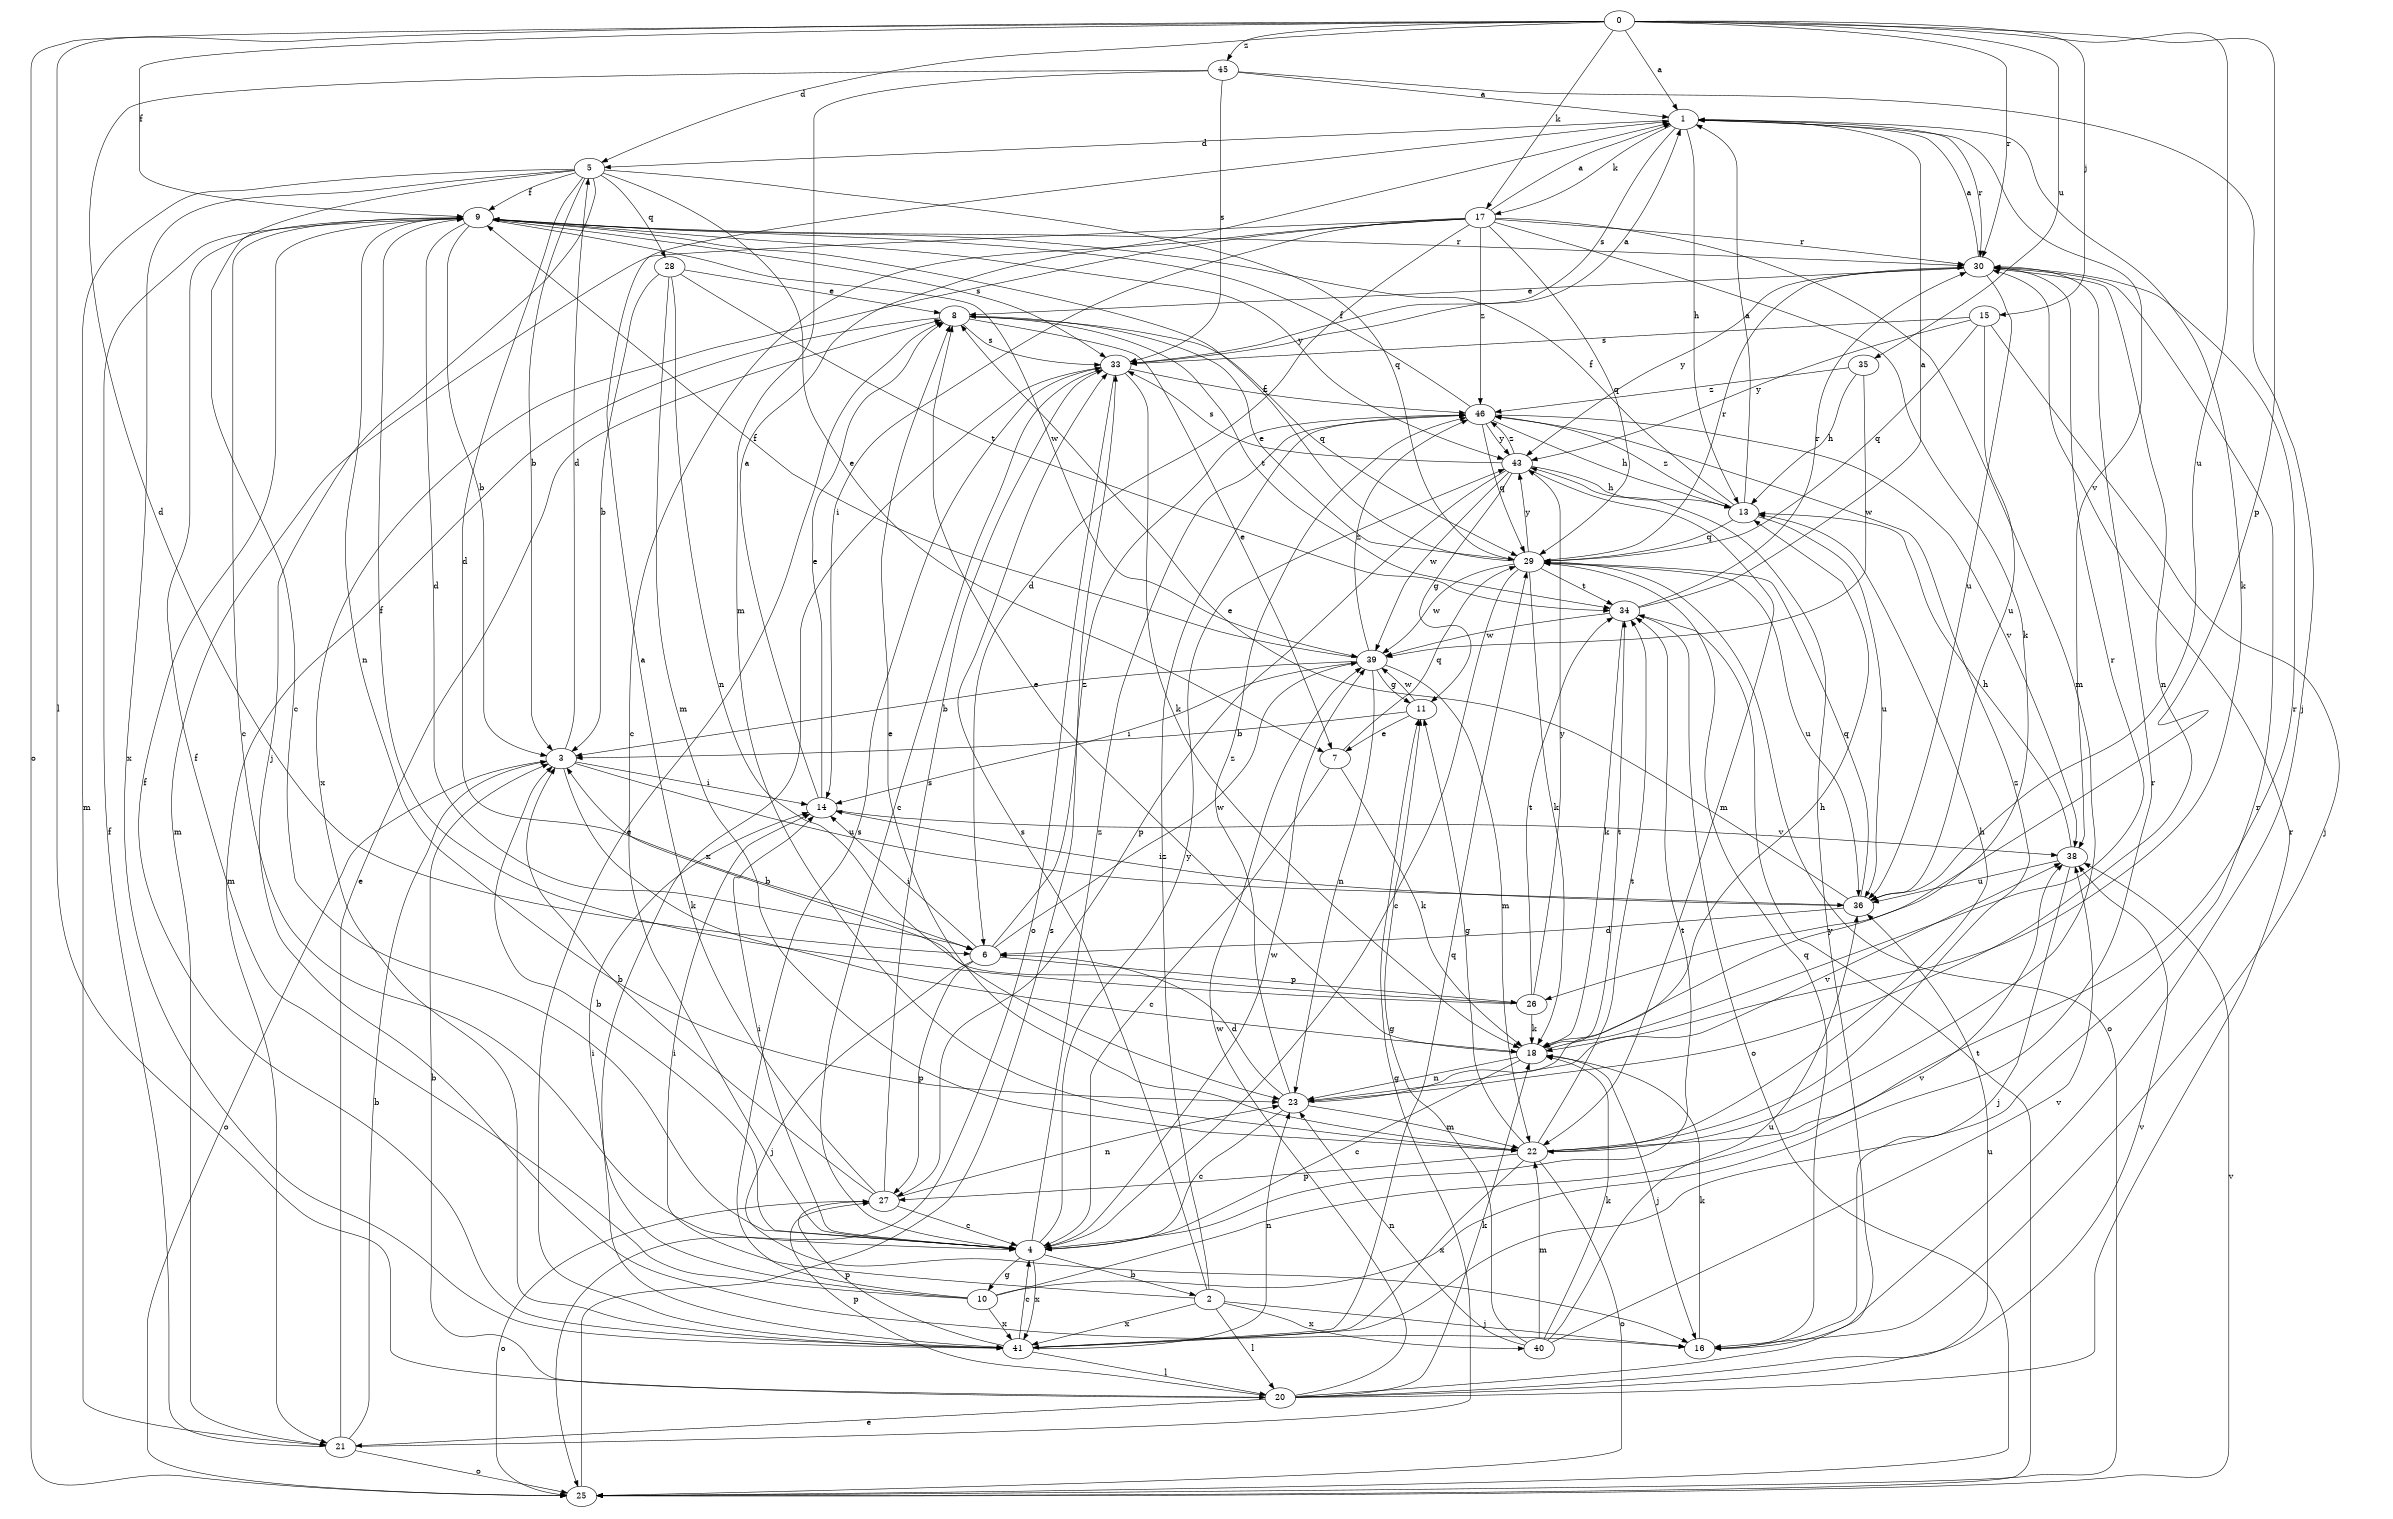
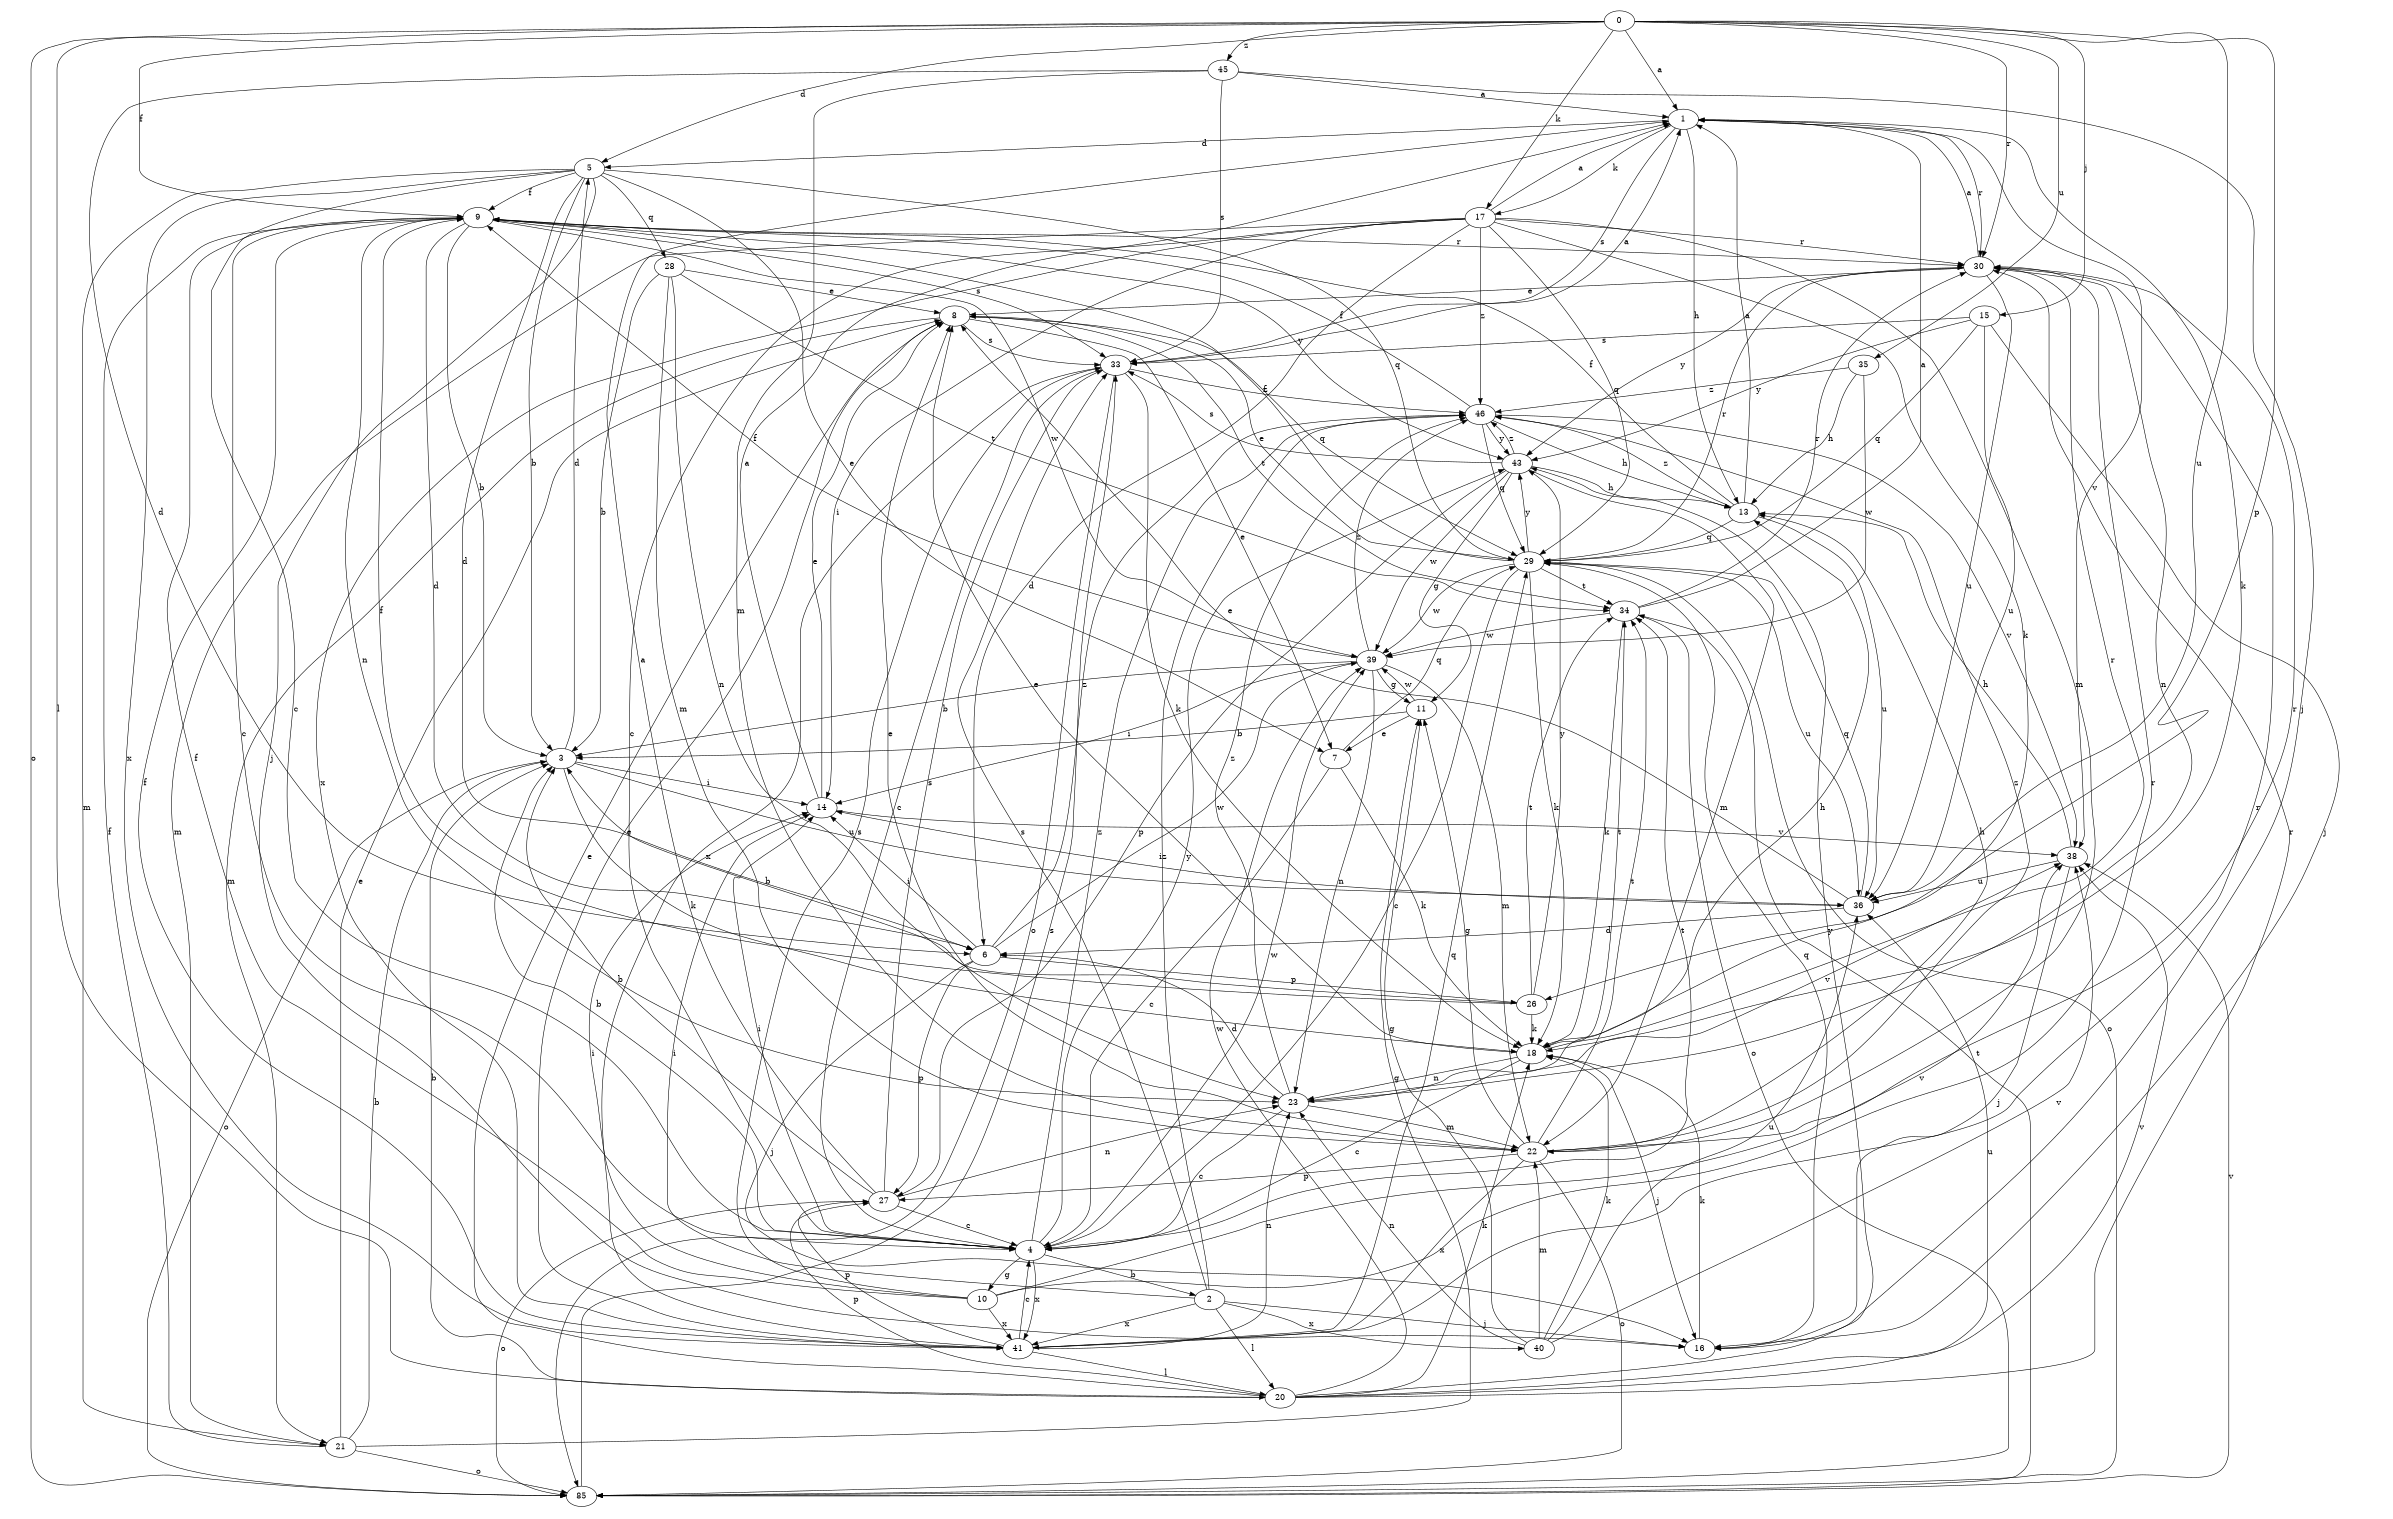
edge "20" -> "21": now "20" -> "8"
node "25": label "25" -> "85"
